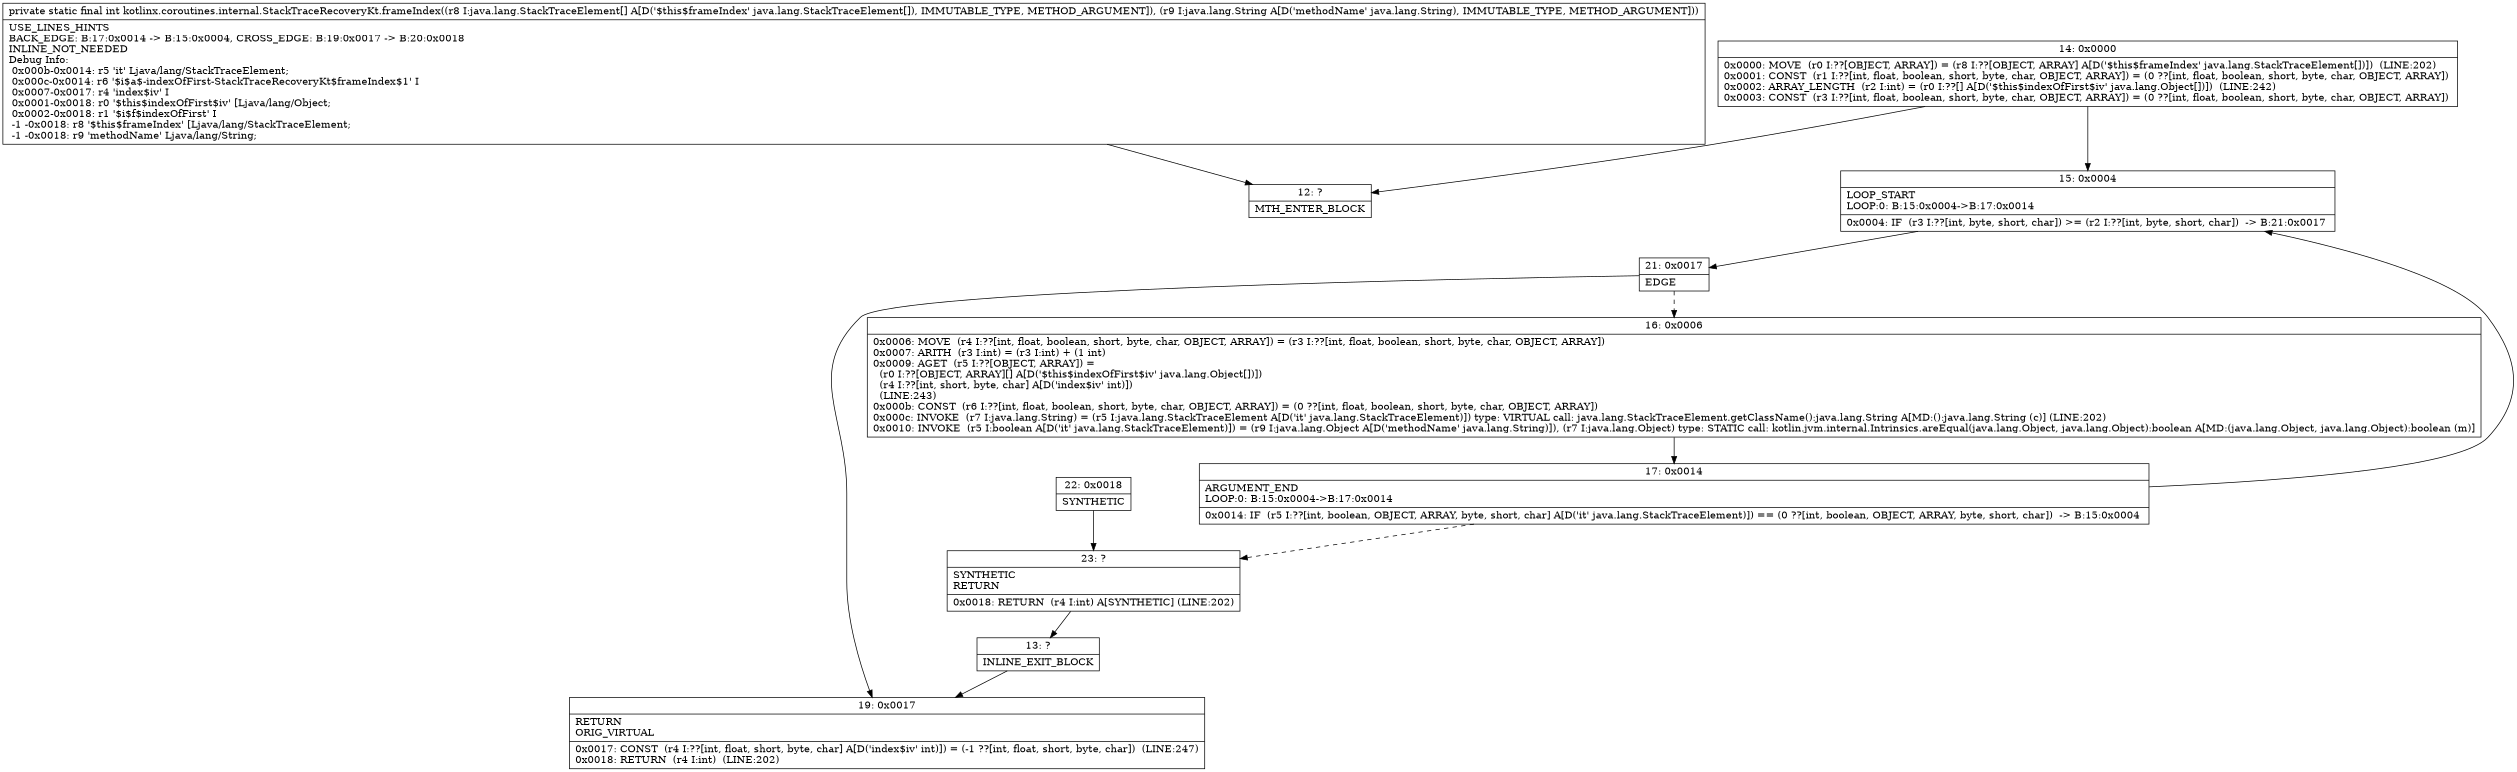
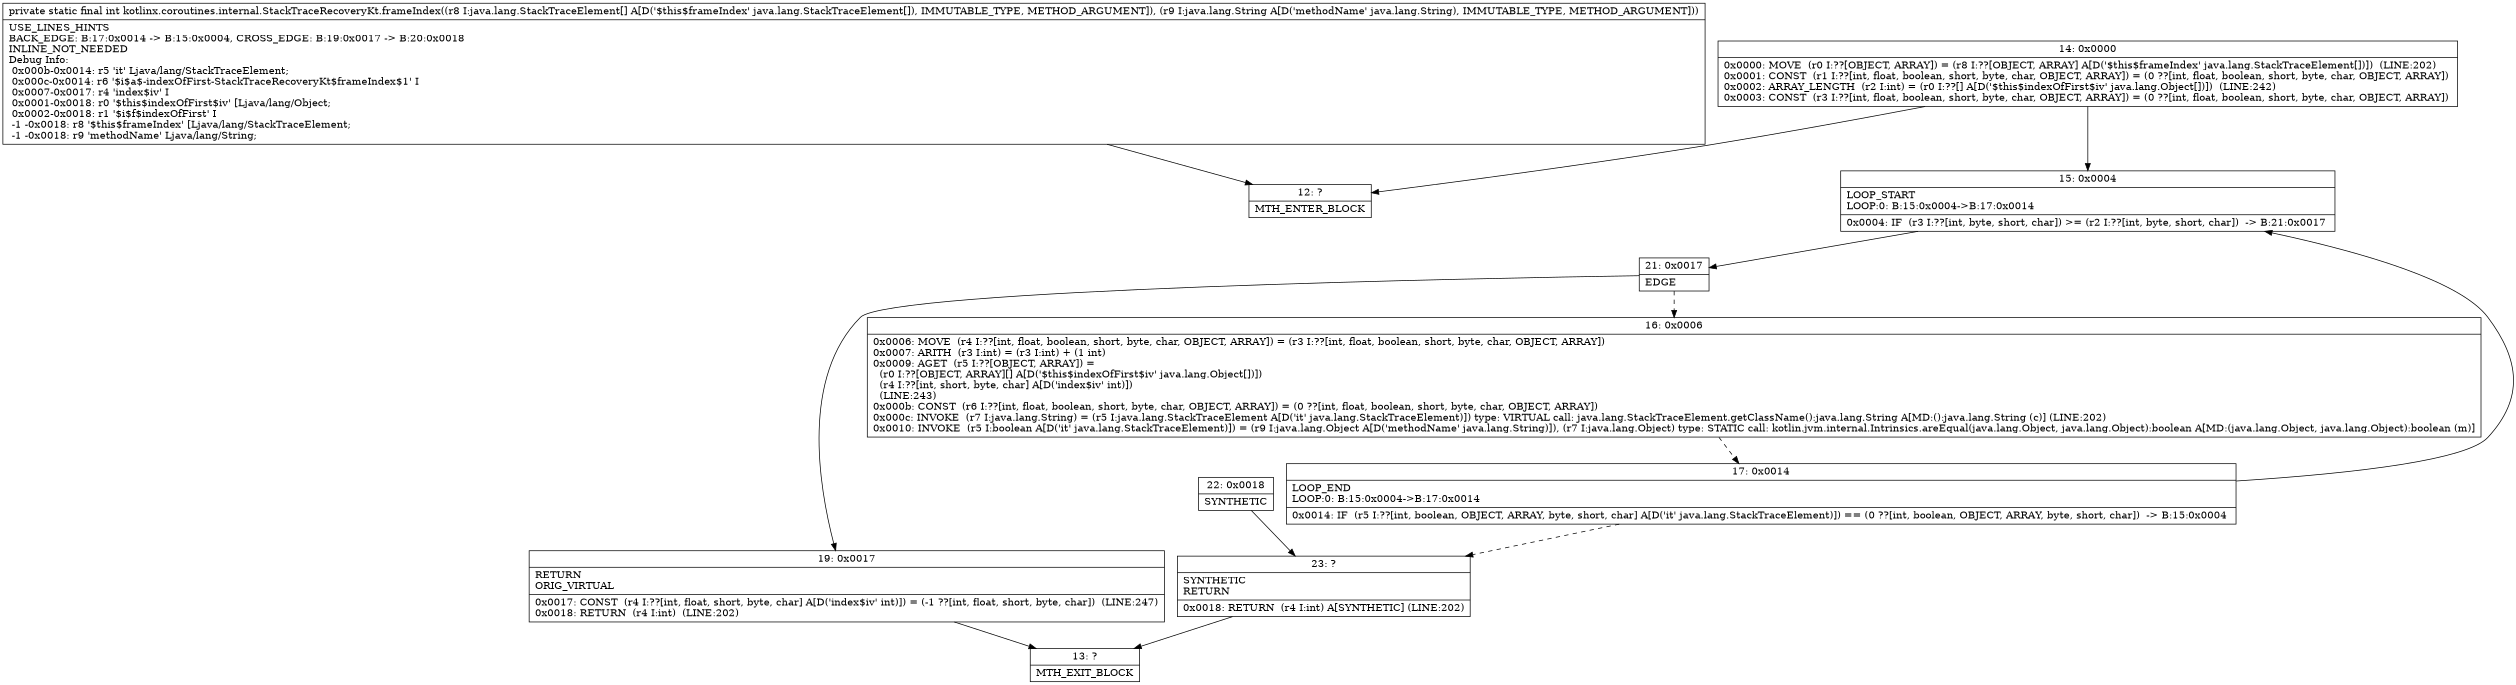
edge "16: 0x0006" -> "17: 0x0014": style solid -> dashed
node "17: 0x0014": text "ARGUMENT_END" -> "LOOP_END"
node "13: ?": text "INLINE_EXIT_BLOCK" -> "MTH_EXIT_BLOCK"
edge "13: ?" -> "19: 0x0017": reversed
